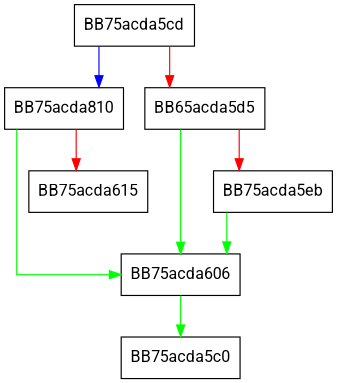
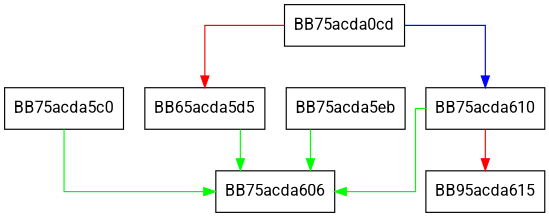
node "BB75acda5cd": label "BB75acda5cd" -> "BB75acda0cd"
node "BB75acda810": label "BB75acda810" -> "BB75acda610"
edge "BB65acda5d5" -> "BB75acda5eb": removed
node "BB75acda615": label "BB75acda615" -> "BB95acda615"
edge "BB75acda606" -> "BB75acda5c0": reversed
